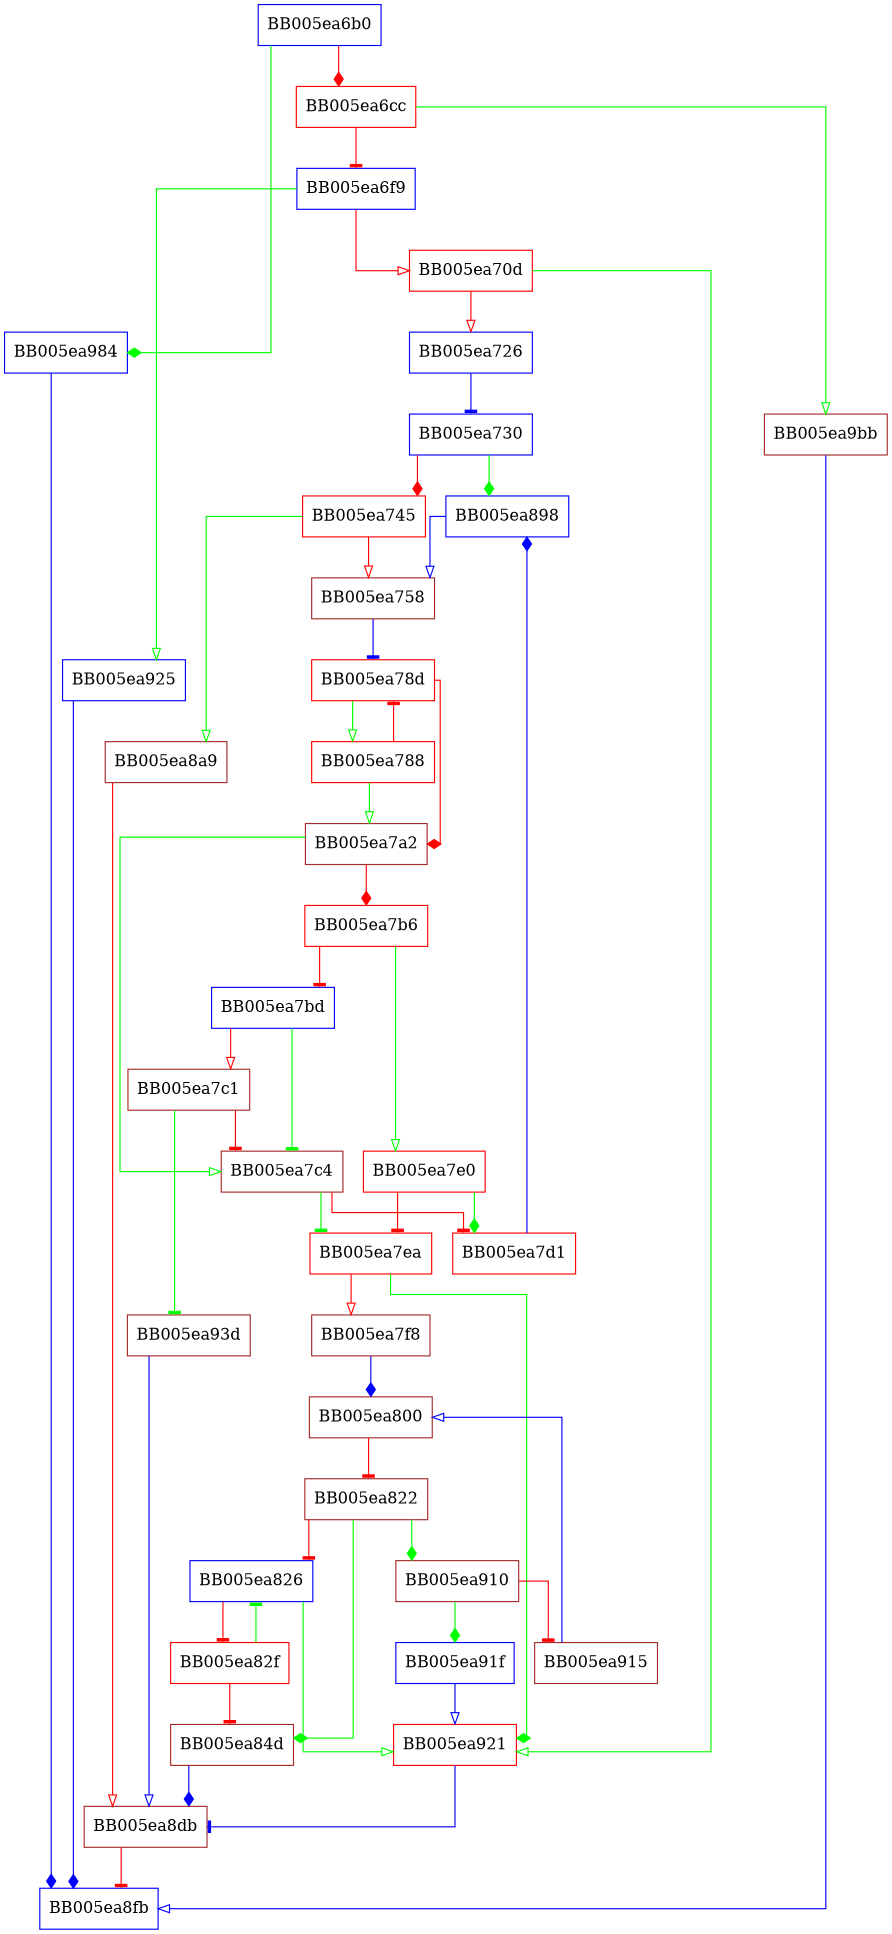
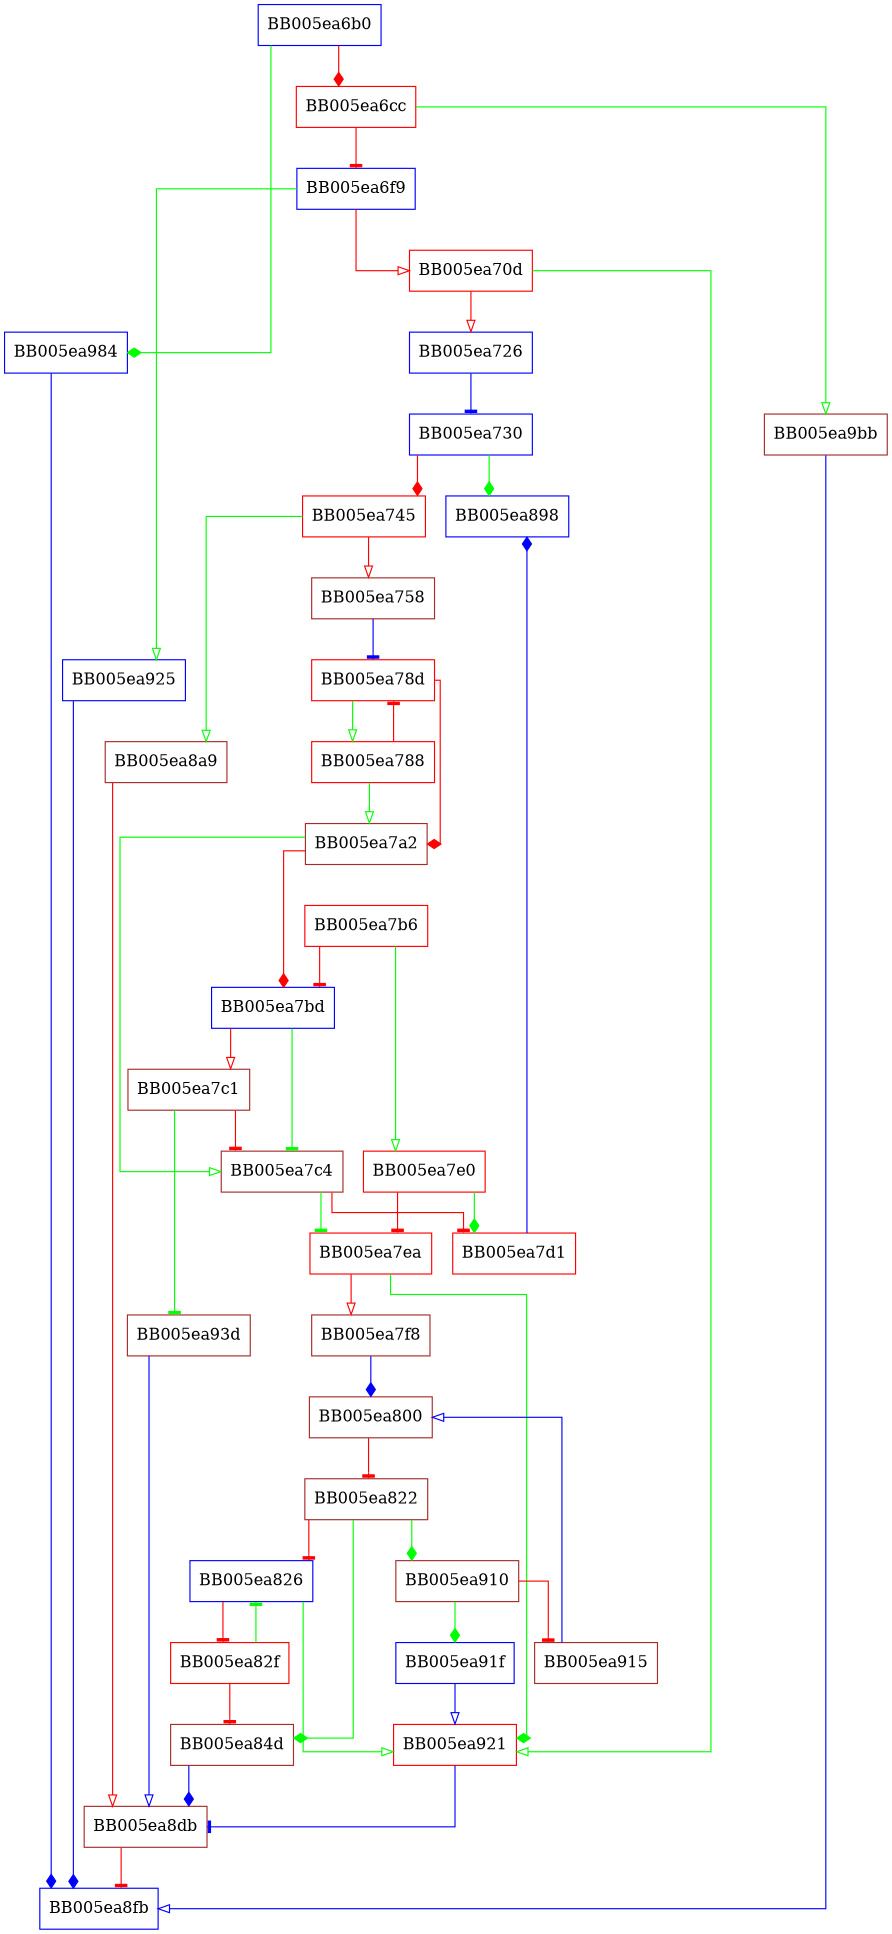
edge "BB005ea898" -> "BB005ea758": removed
edge "BB005ea7a2" -> "BB005ea7b6": now "BB005ea7a2" -> "BB005ea7bd"
